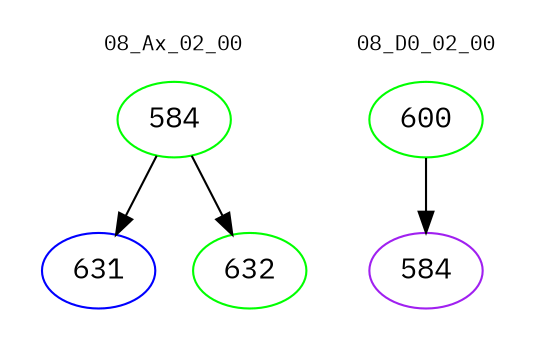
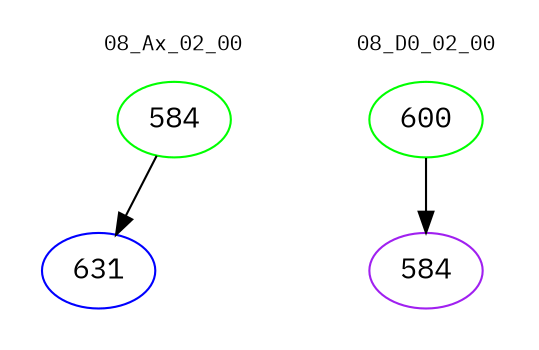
node "632": removed
